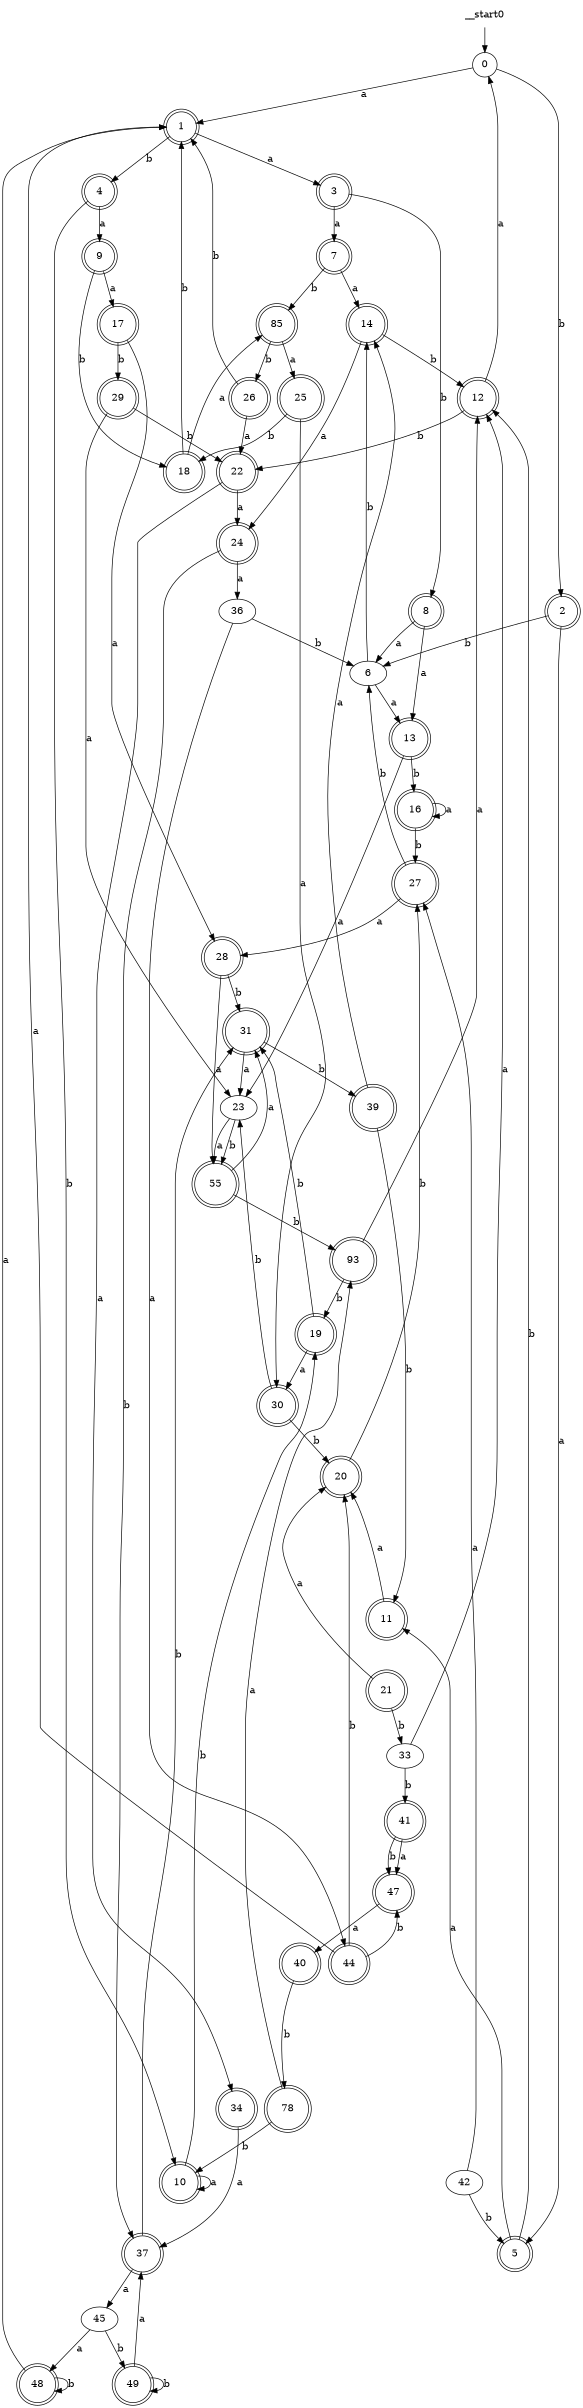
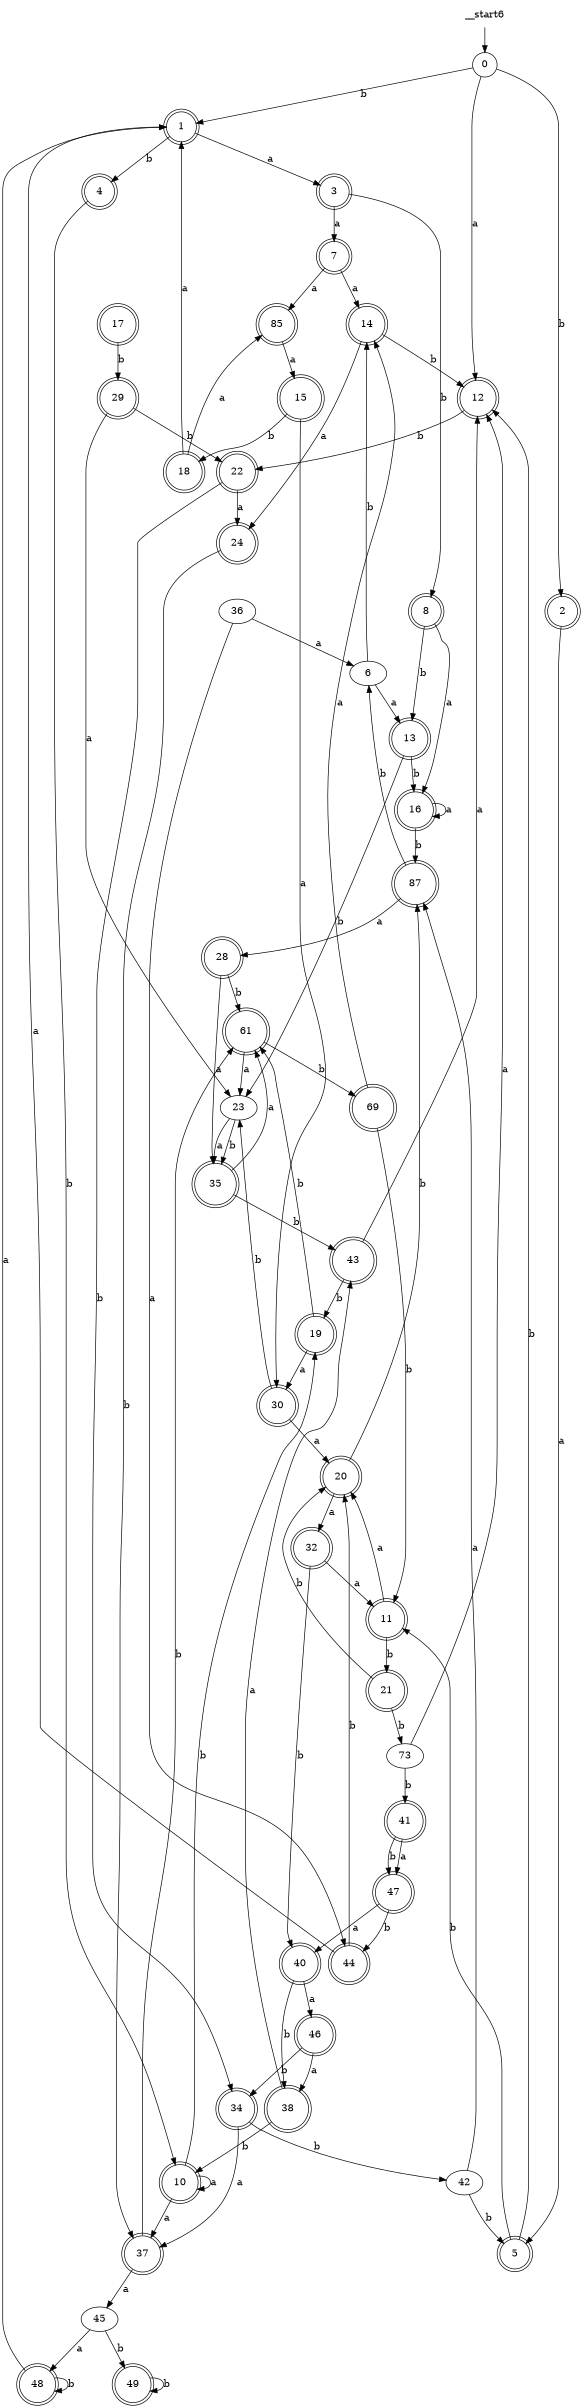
node "__start0": label "__start0" -> "__start6"
edge "0" -> "1": label "a" -> "b"
edge "12" -> "0": reversed
node "9": removed
edge "18" -> "1": label "b" -> "a"
edge "7" -> "85": label "b" -> "a"
node "26": removed
node "25": label "25" -> "15"
edge "24" -> "36": removed, label "a"
edge "8" -> "6": now "8" -> "16"
edge "2" -> "6": removed, label "b"
edge "17" -> "28": removed, label "a"
edge "36" -> "6": label "b" -> "a"
edge "8" -> "13": label "a" -> "b"
node "27": label "27" -> "87"
edge "13" -> "23": label "a" -> "b"
node "31": label "31" -> "61"
node "39": label "39" -> "69"
node "55": label "55" -> "35"
node "93": label "93" -> "43"
edge "22" -> "34": label "a" -> "b"
edge "30" -> "20": label "b" -> "a"
node "32": added
edge "21" -> "20": label "a" -> "b"
edge "11" -> "21": added, label "b"
node "33": label "33" -> "73"
edge "5" -> "11": label "a" -> "b"
edge "44" -> "47": reversed
node "46": added
node "78": label "78" -> "38"
edge "34" -> "42": added, label "b"
edge "49" -> "37": now "10" -> "37"
